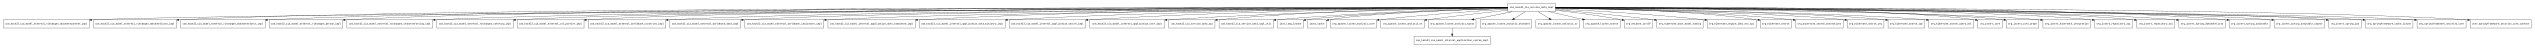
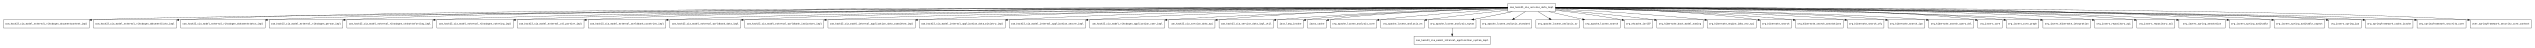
node "com_hack23_cia_model_internal_application_user_impl": label "com_hack23_cia_model_internal_application_user_impl" -> "com_hack23_cia_model_riksdagen_application_user_impl"
node "org_javers_spring_dokumentlista": label "org_javers_spring_dokumentlista" -> "org_javers_spring_annotation"
